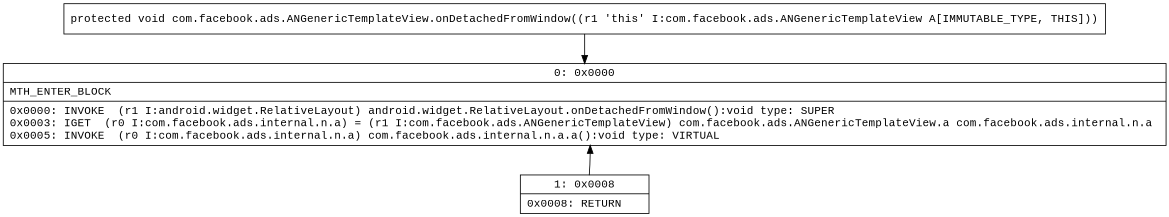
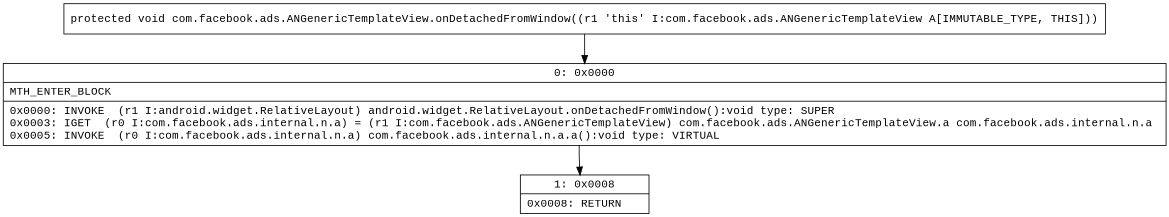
edge "1: 0x0008" -> "0: 0x0000": reversed
